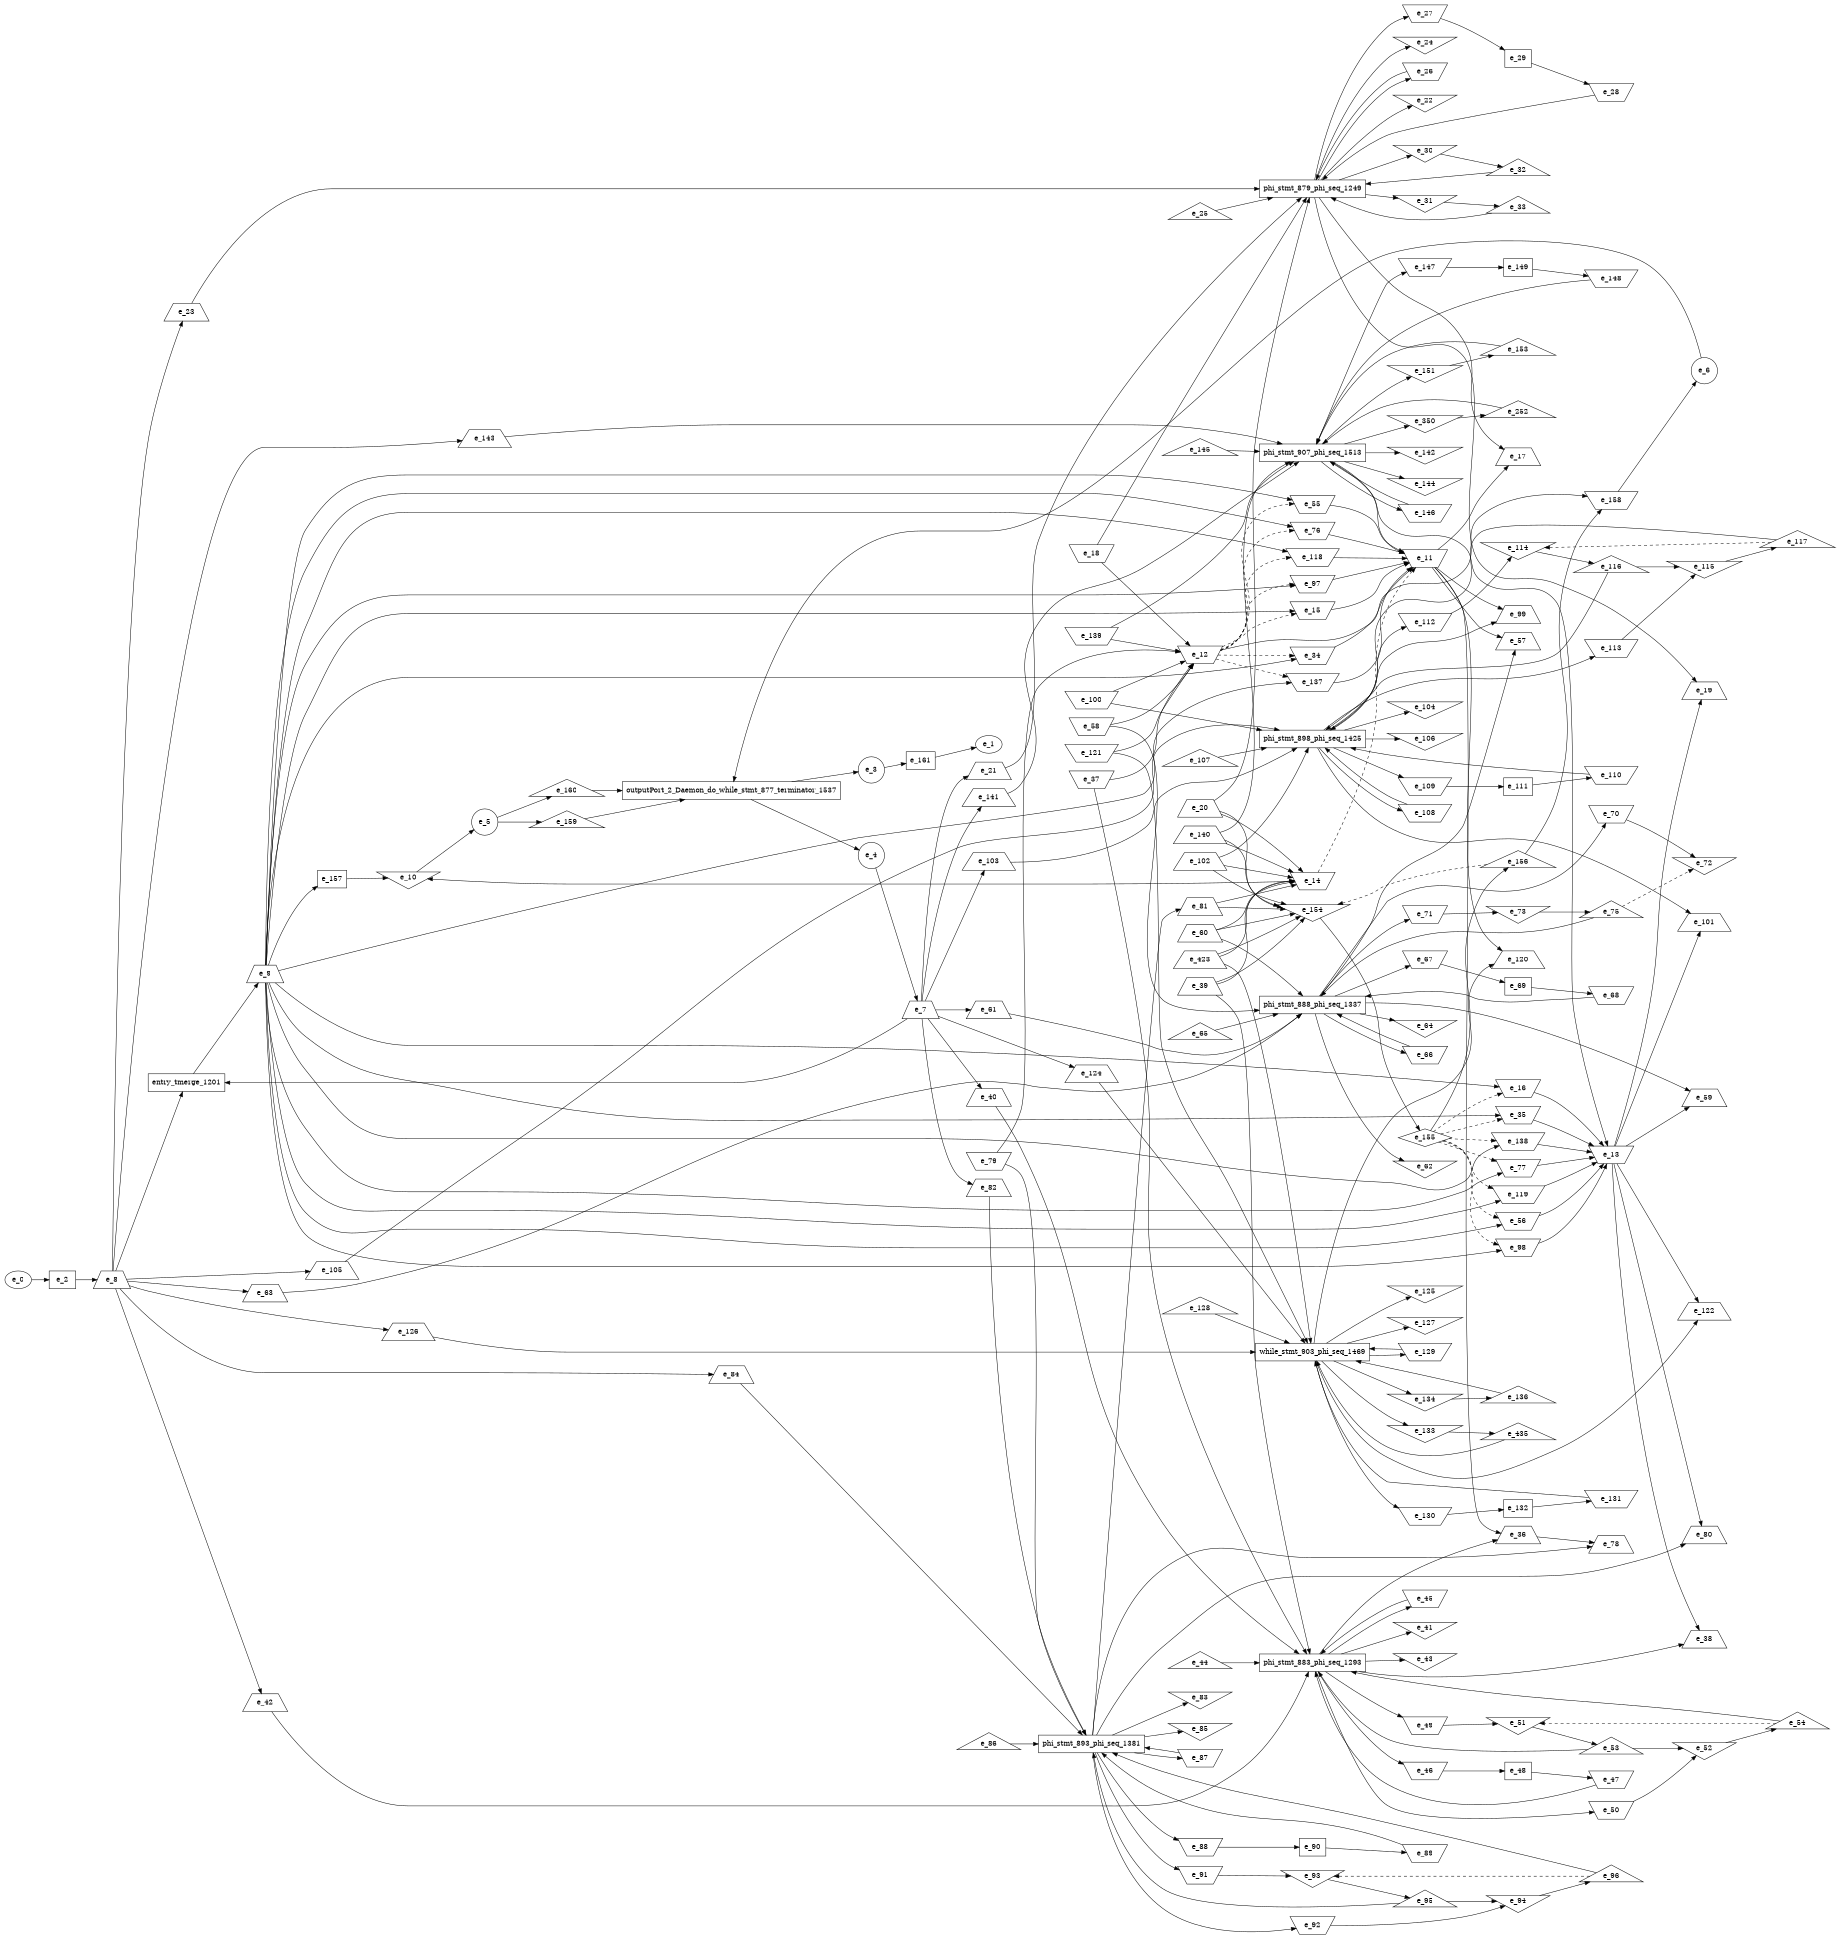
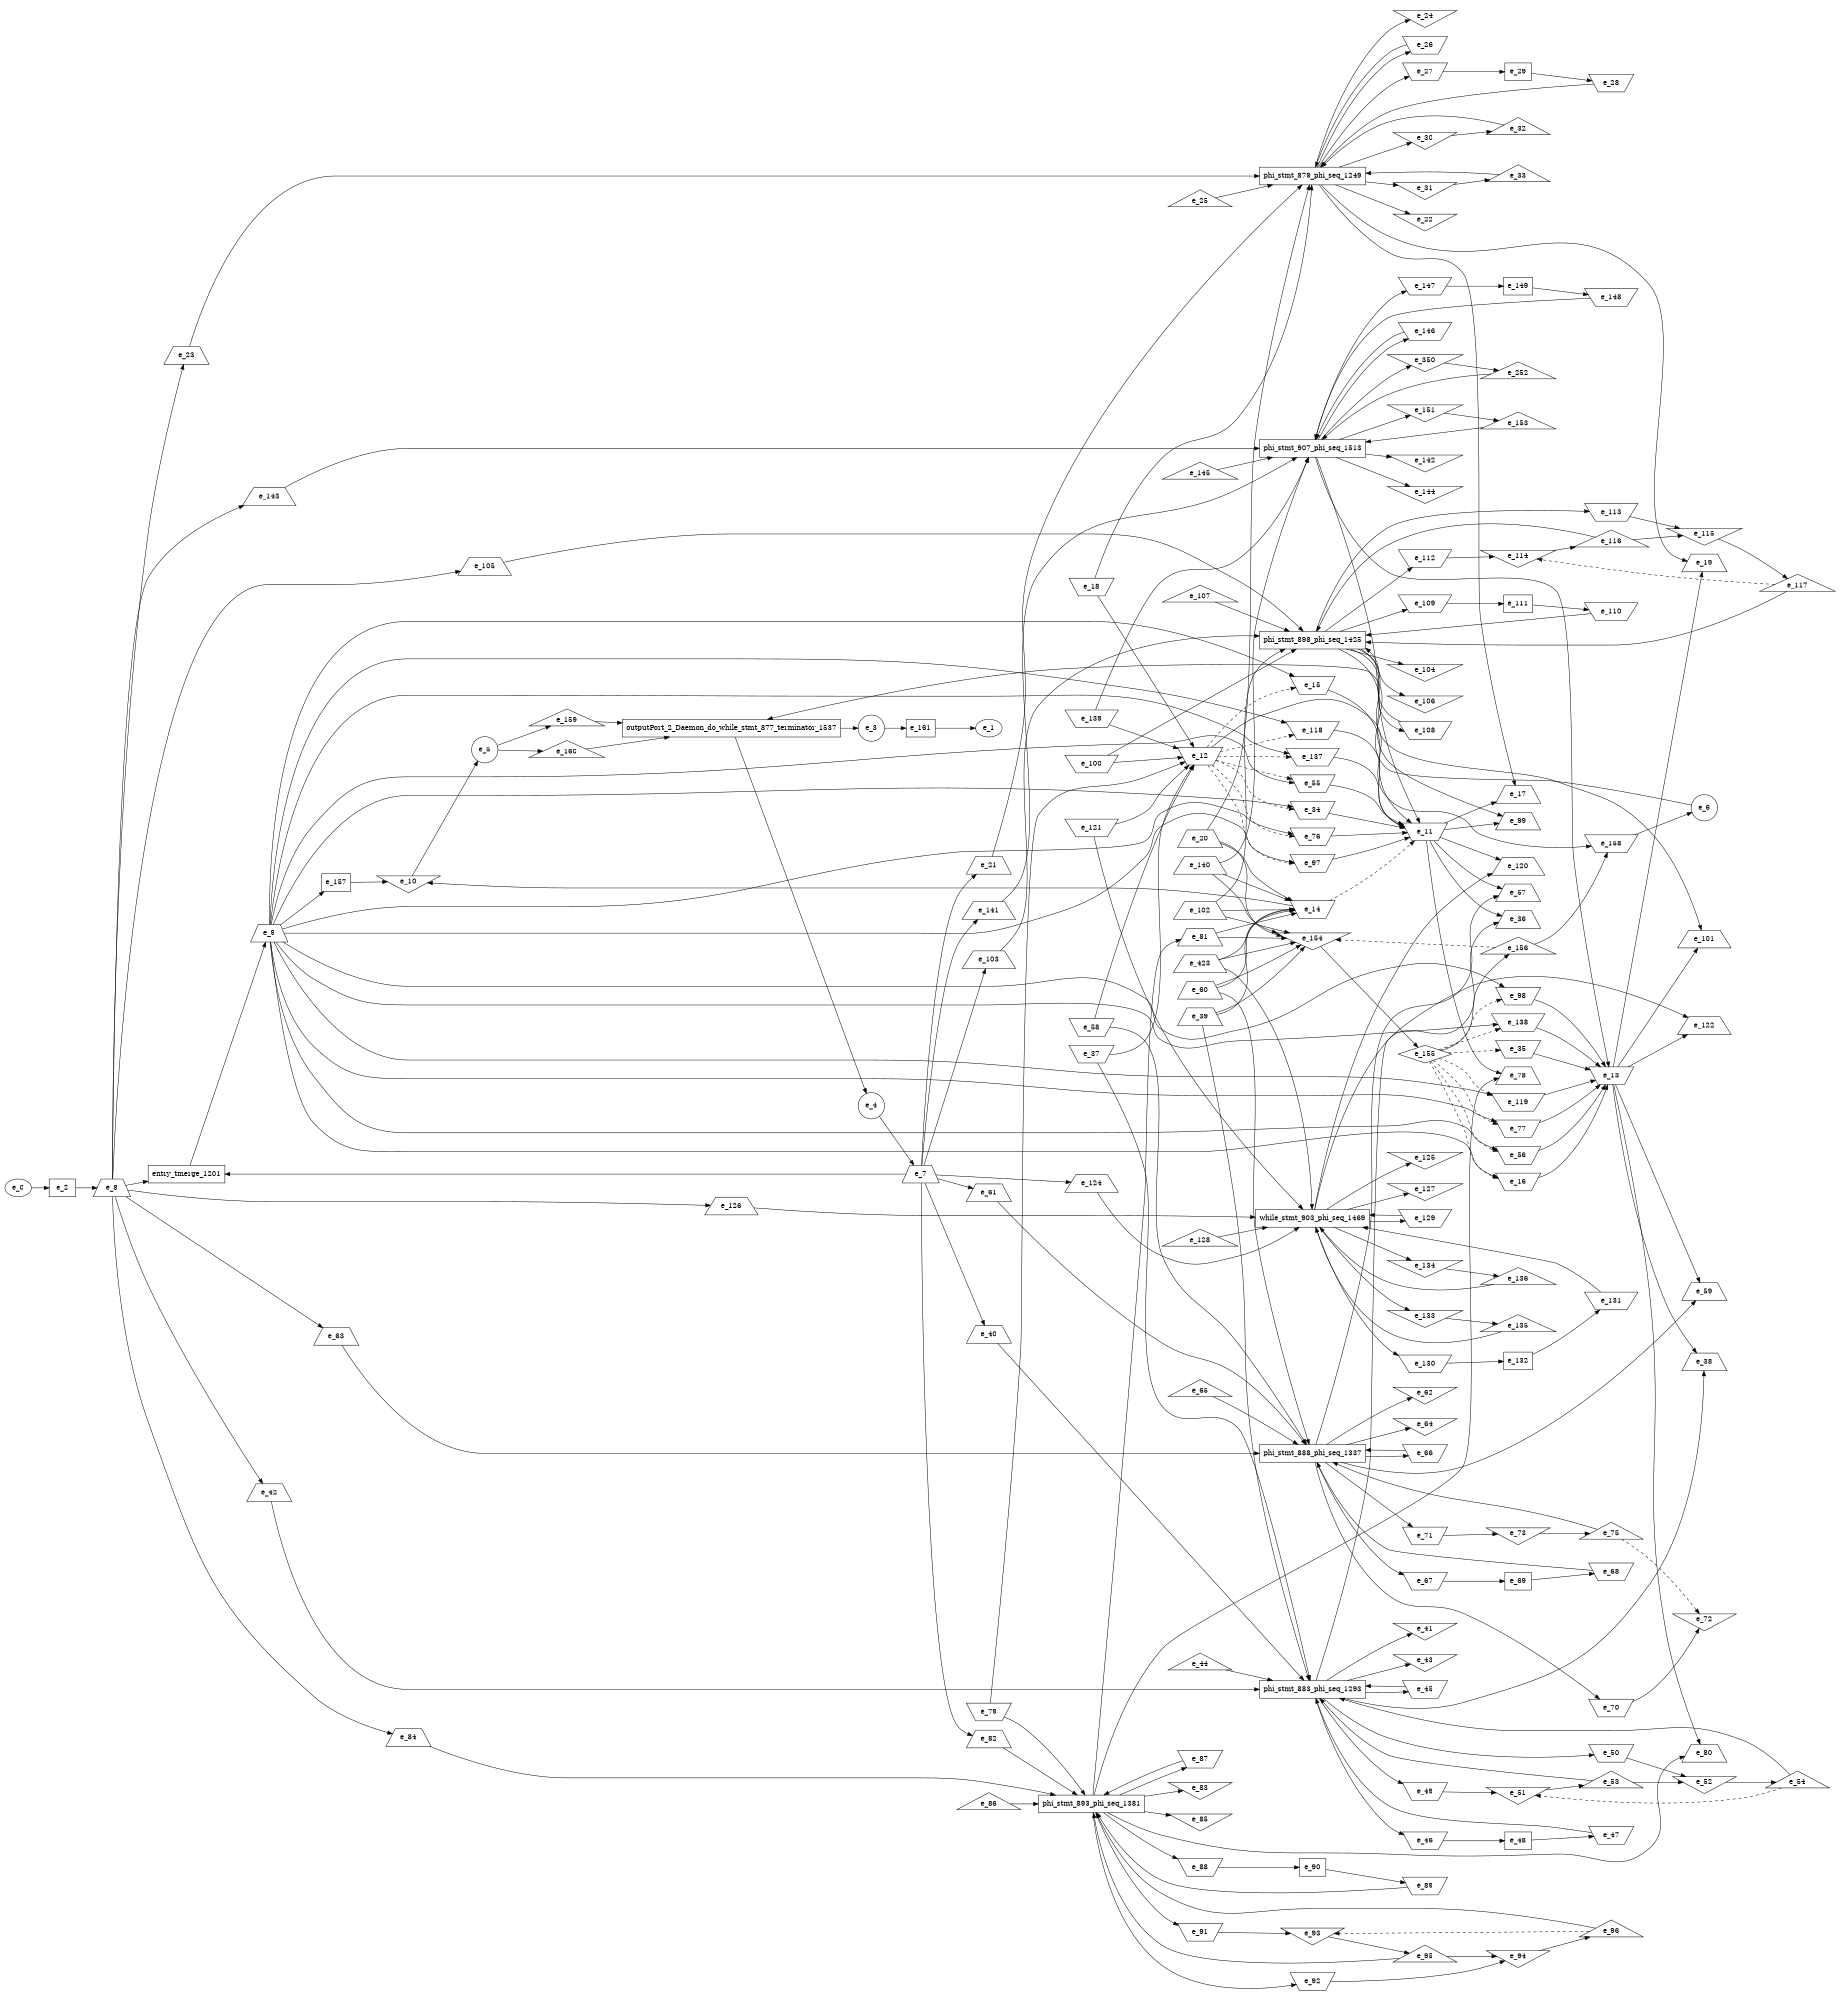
edge "e_9" -> "e_35": removed
node "e_435": label "e_435" -> "e_135"
edge "e_36" -> "e_78": now "e_11" -> "e_78"
